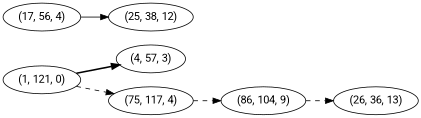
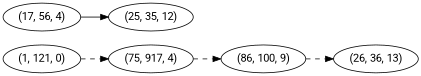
node "(25, 38, 12)": label "(25, 38, 12)" -> "(25, 35, 12)"
node "(4, 57, 3)": removed
node "(75, 117, 4)": label "(75, 117, 4)" -> "(75, 917, 4)"
node "(86, 104, 9)": label "(86, 104, 9)" -> "(86, 100, 9)"
